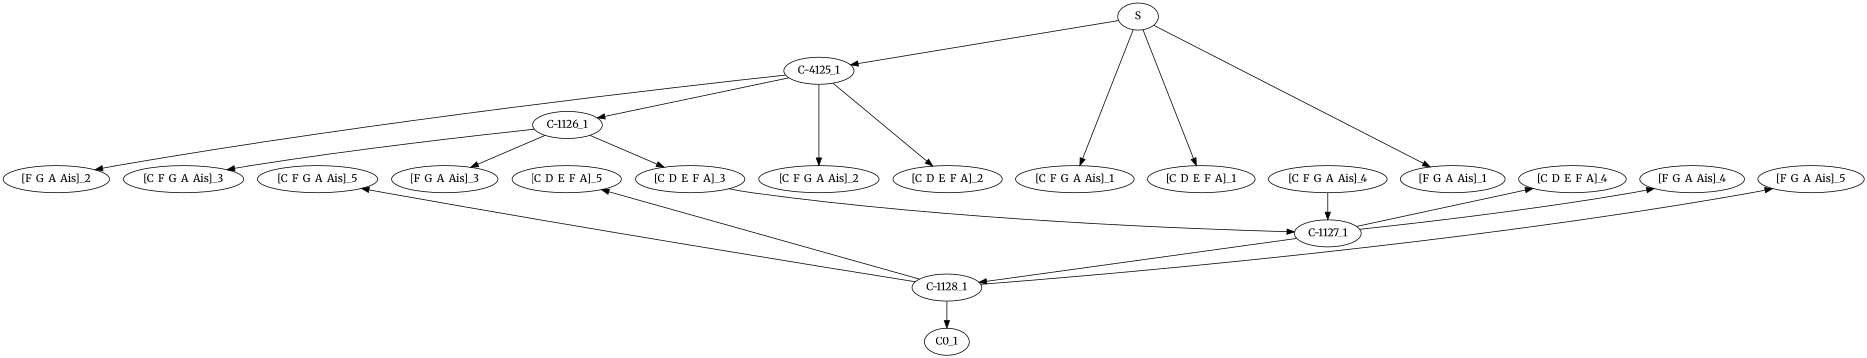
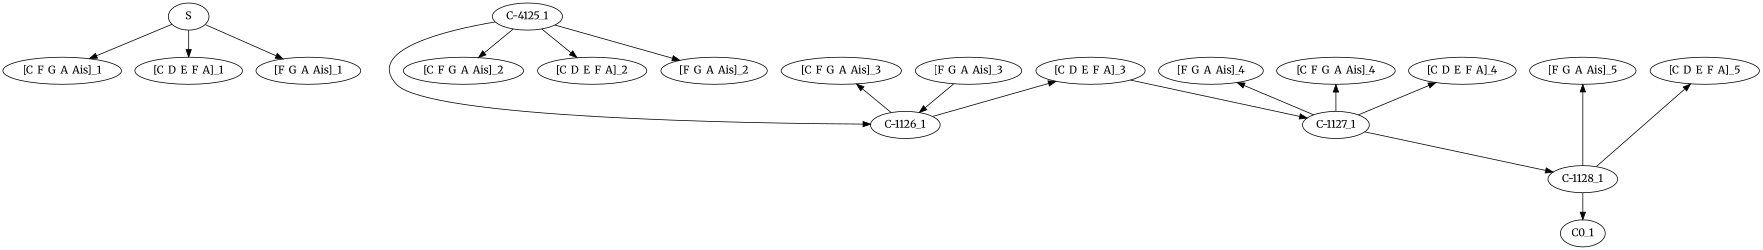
edge "S" -> "C-4125_1": removed
edge "C-1126_1" -> "[F  G  A  Ais]_3": reversed
node "[C  F  G  A  Ais]_5": removed
edge "[C  F  G  A  Ais]_4" -> "C-1127_1": reversed
